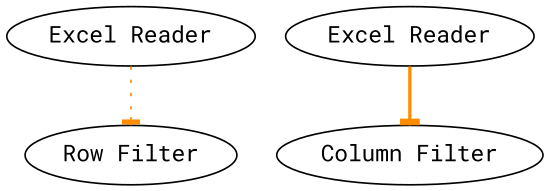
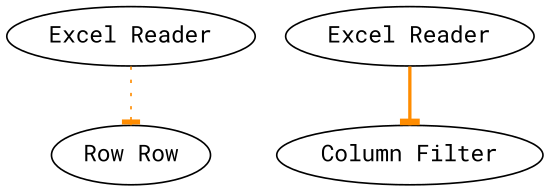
node "Row Filter": label "Row Filter" -> "Row Row"
